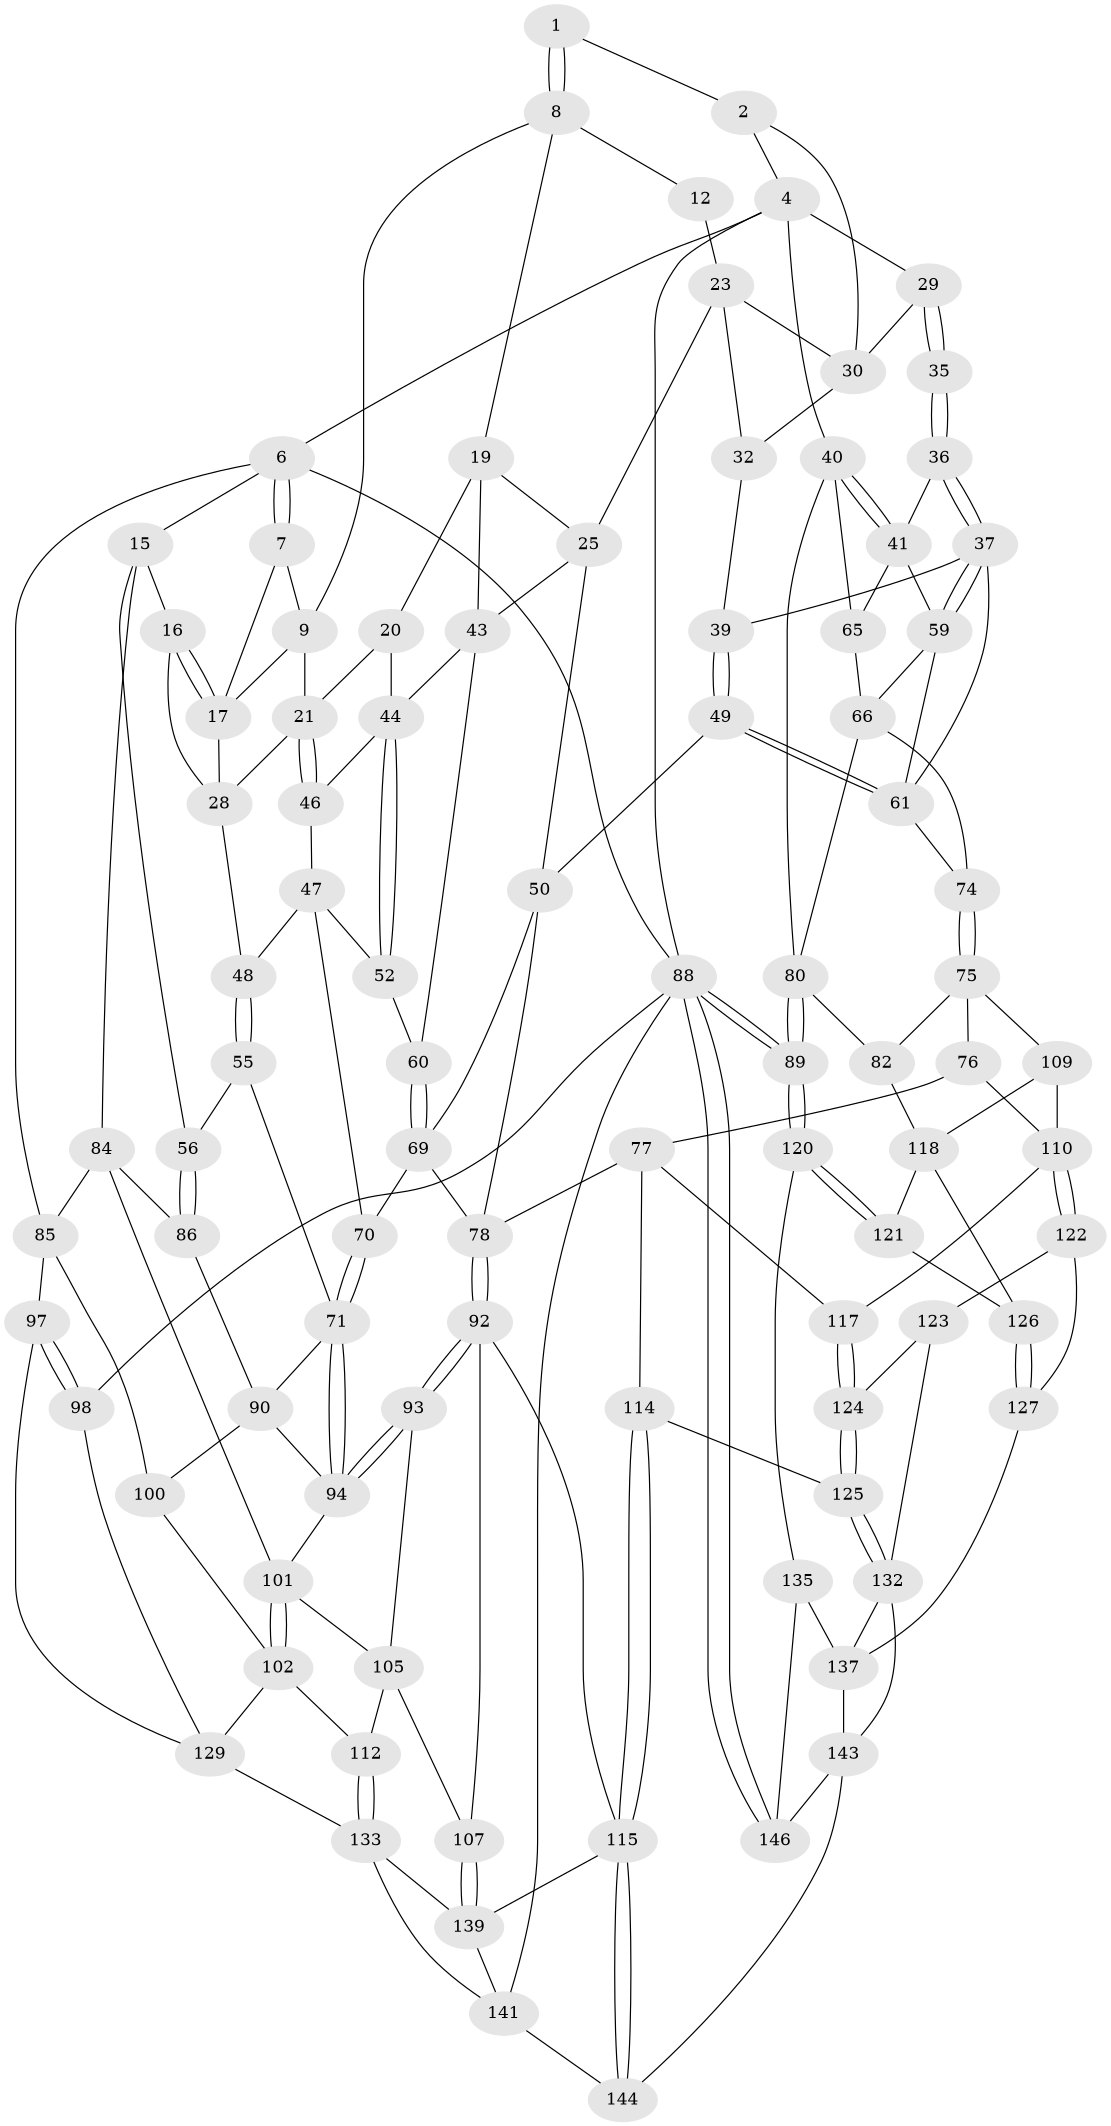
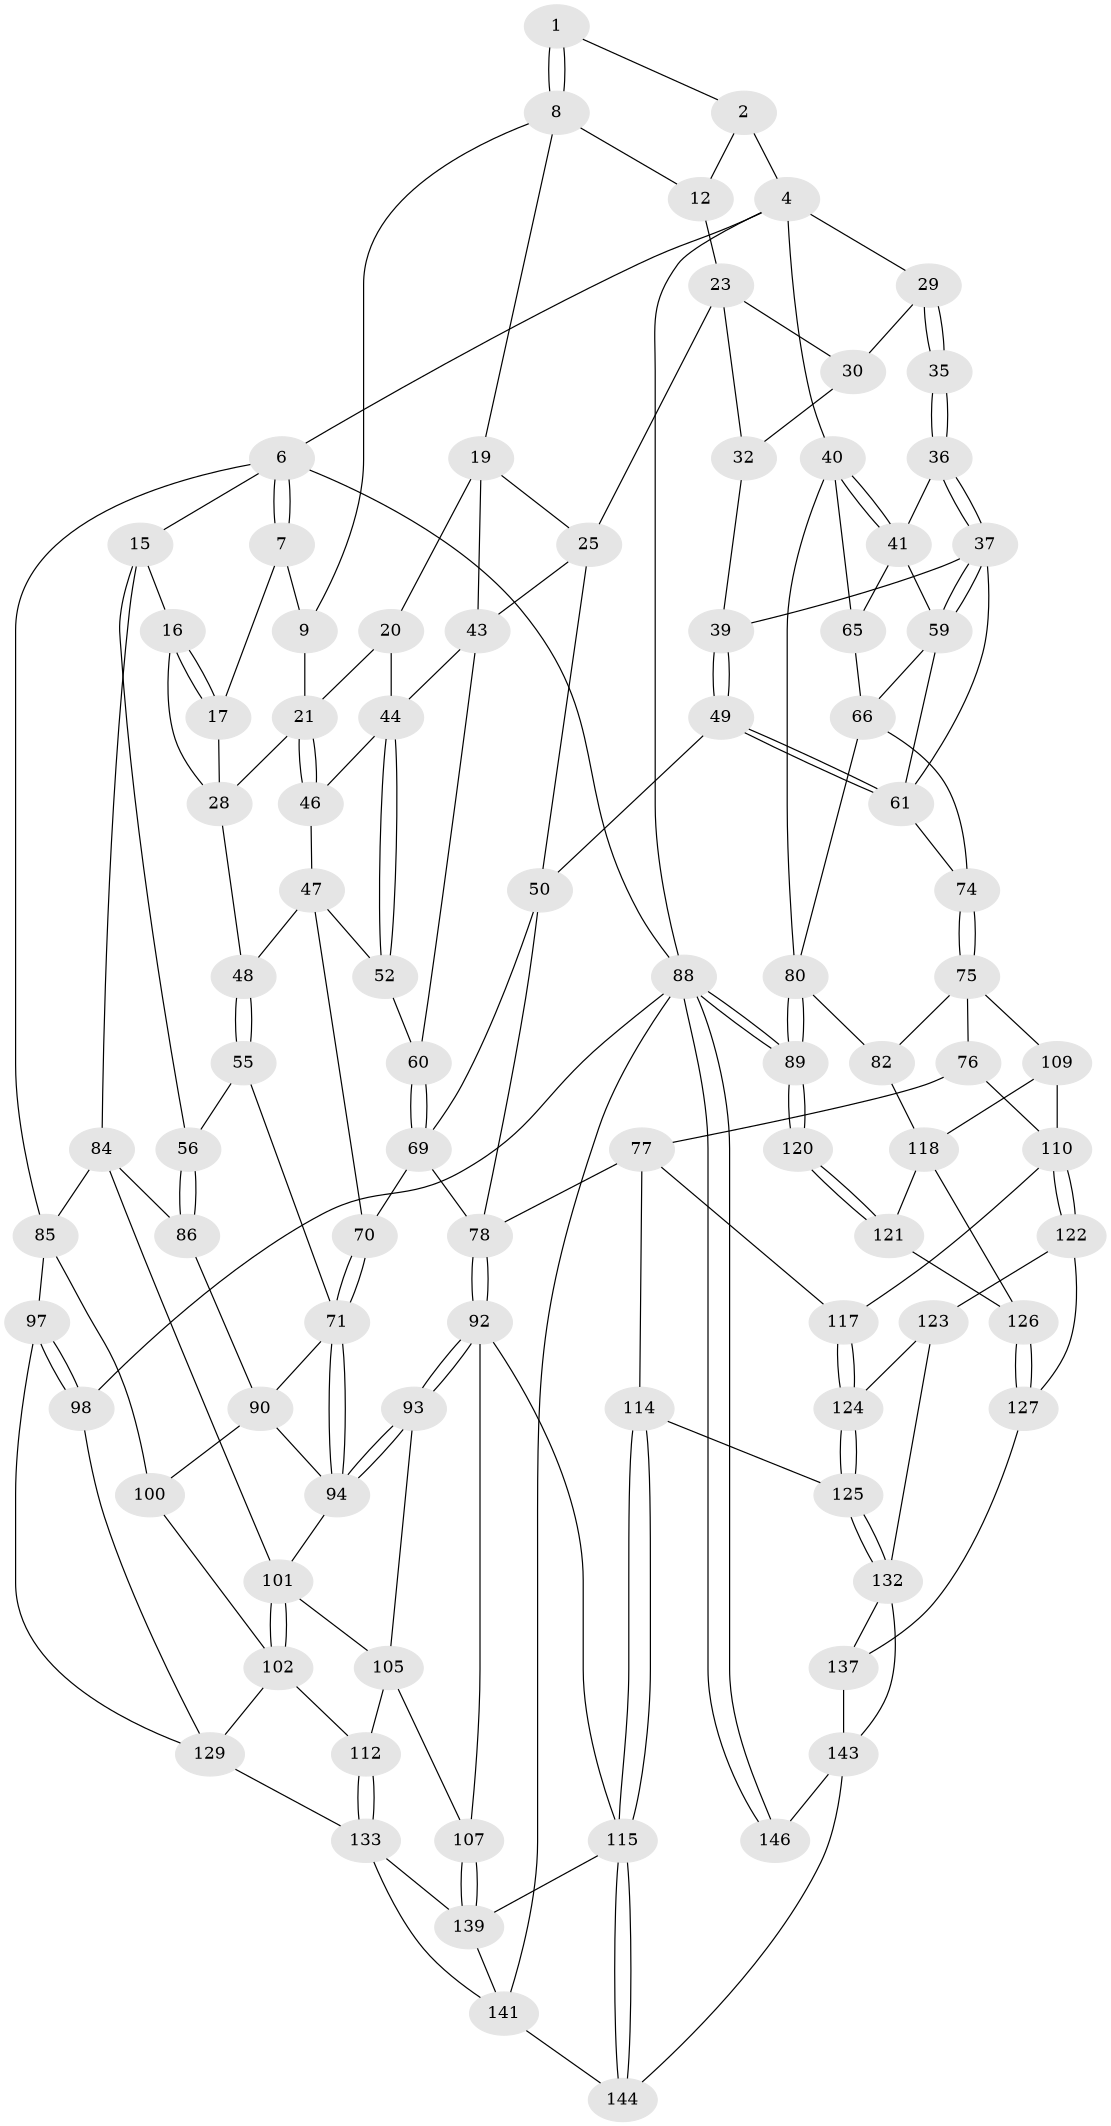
edge "2" -- "30": now "2" -- "12"
edge "9" -- "17": removed
node "135": removed
